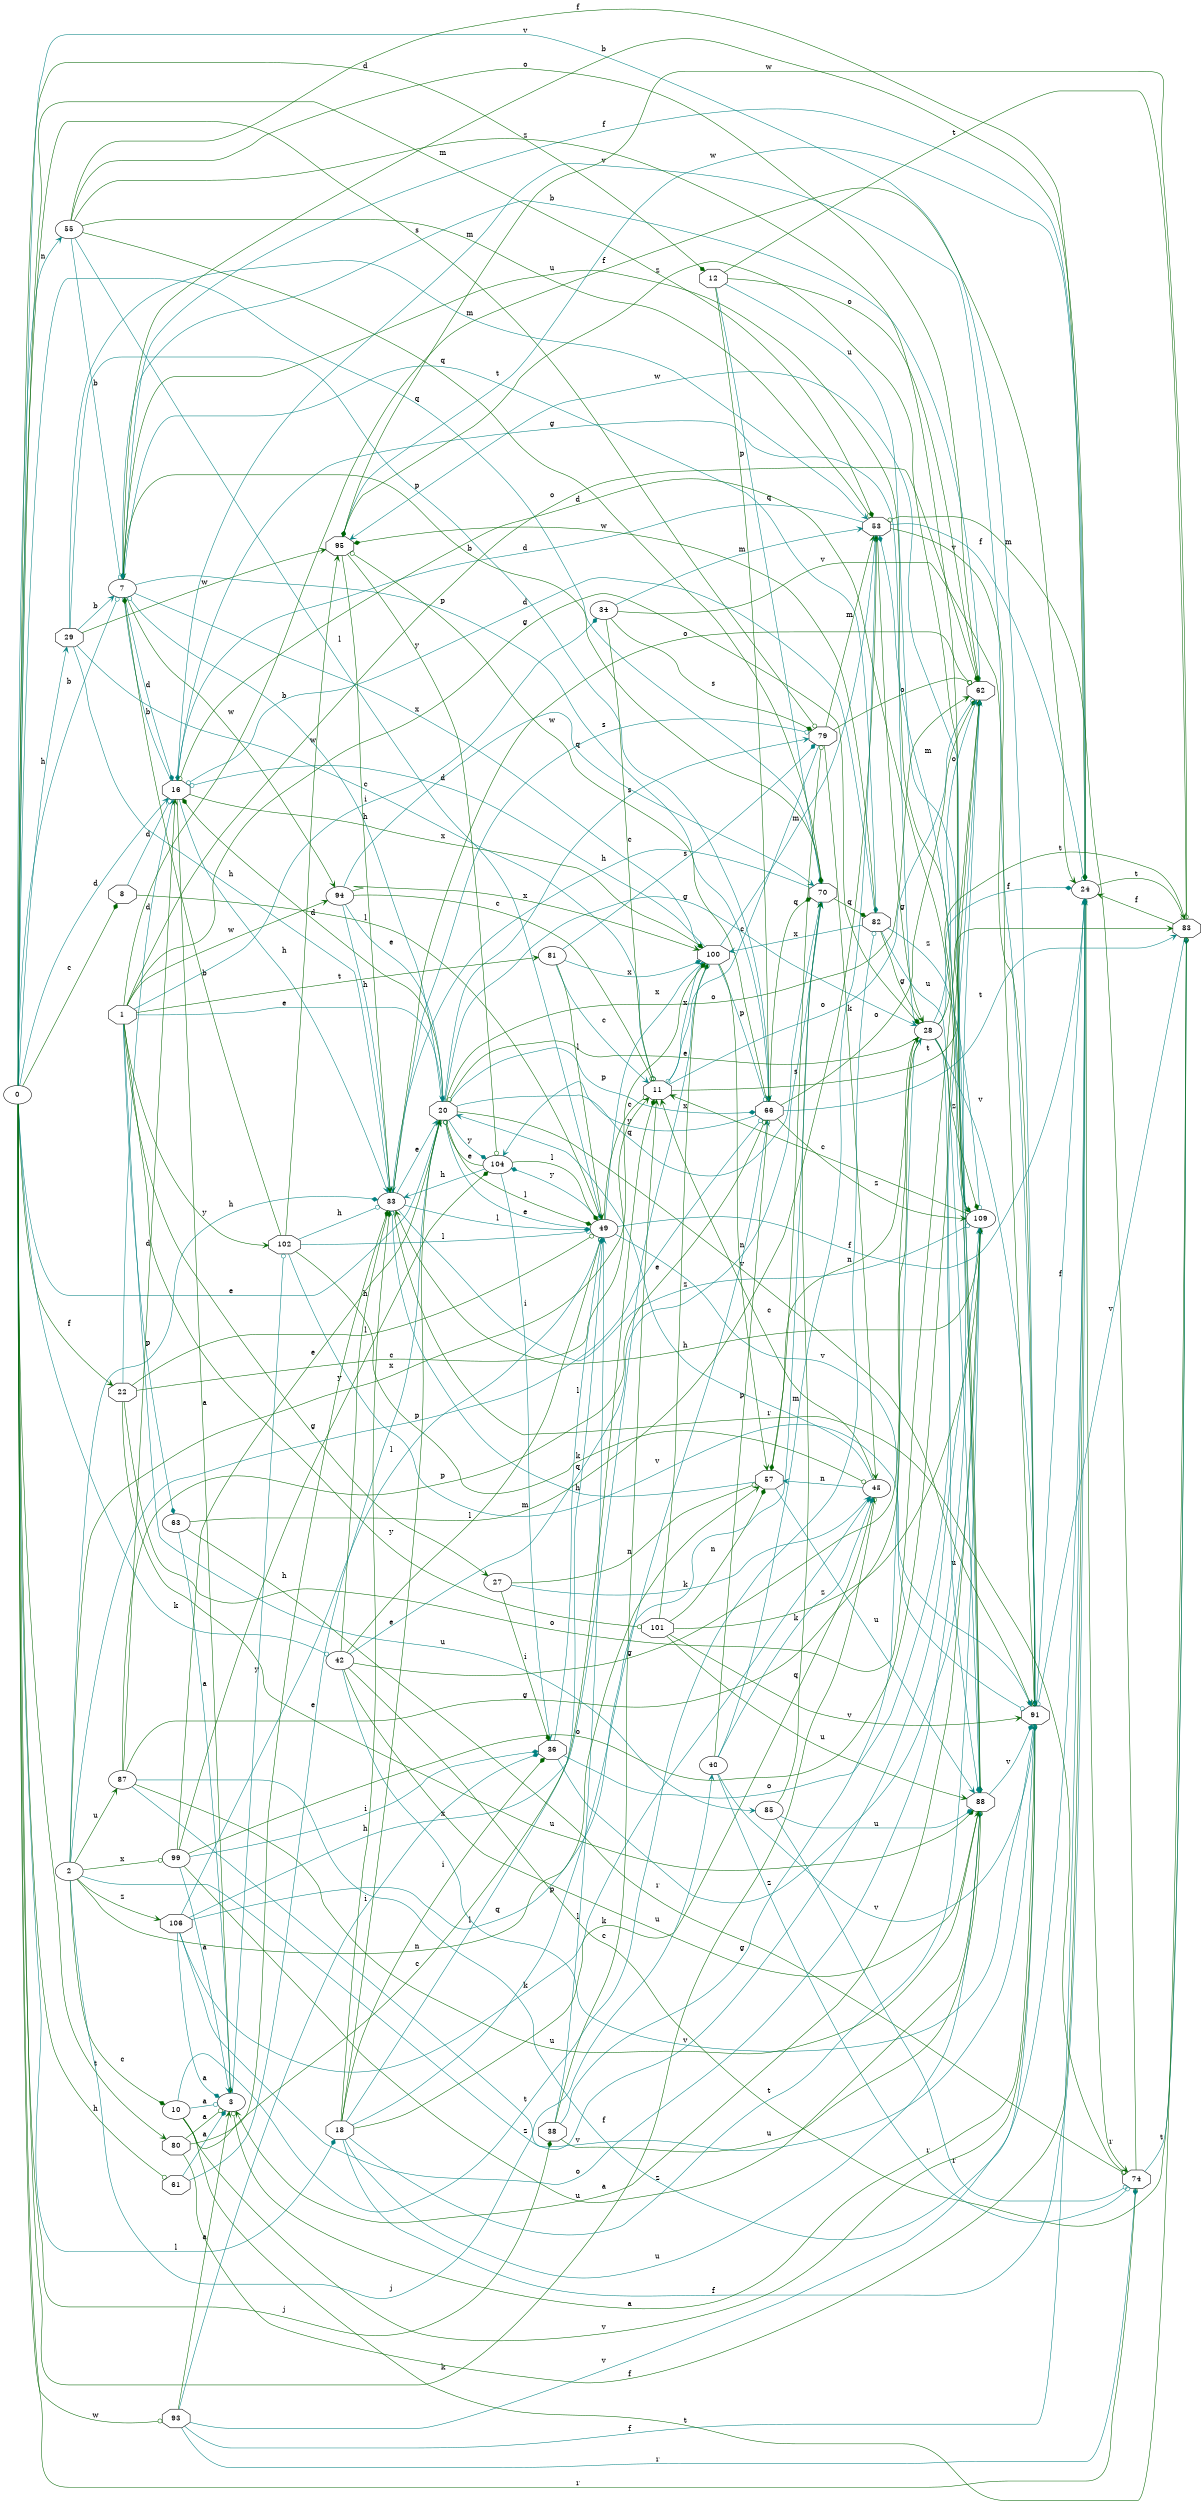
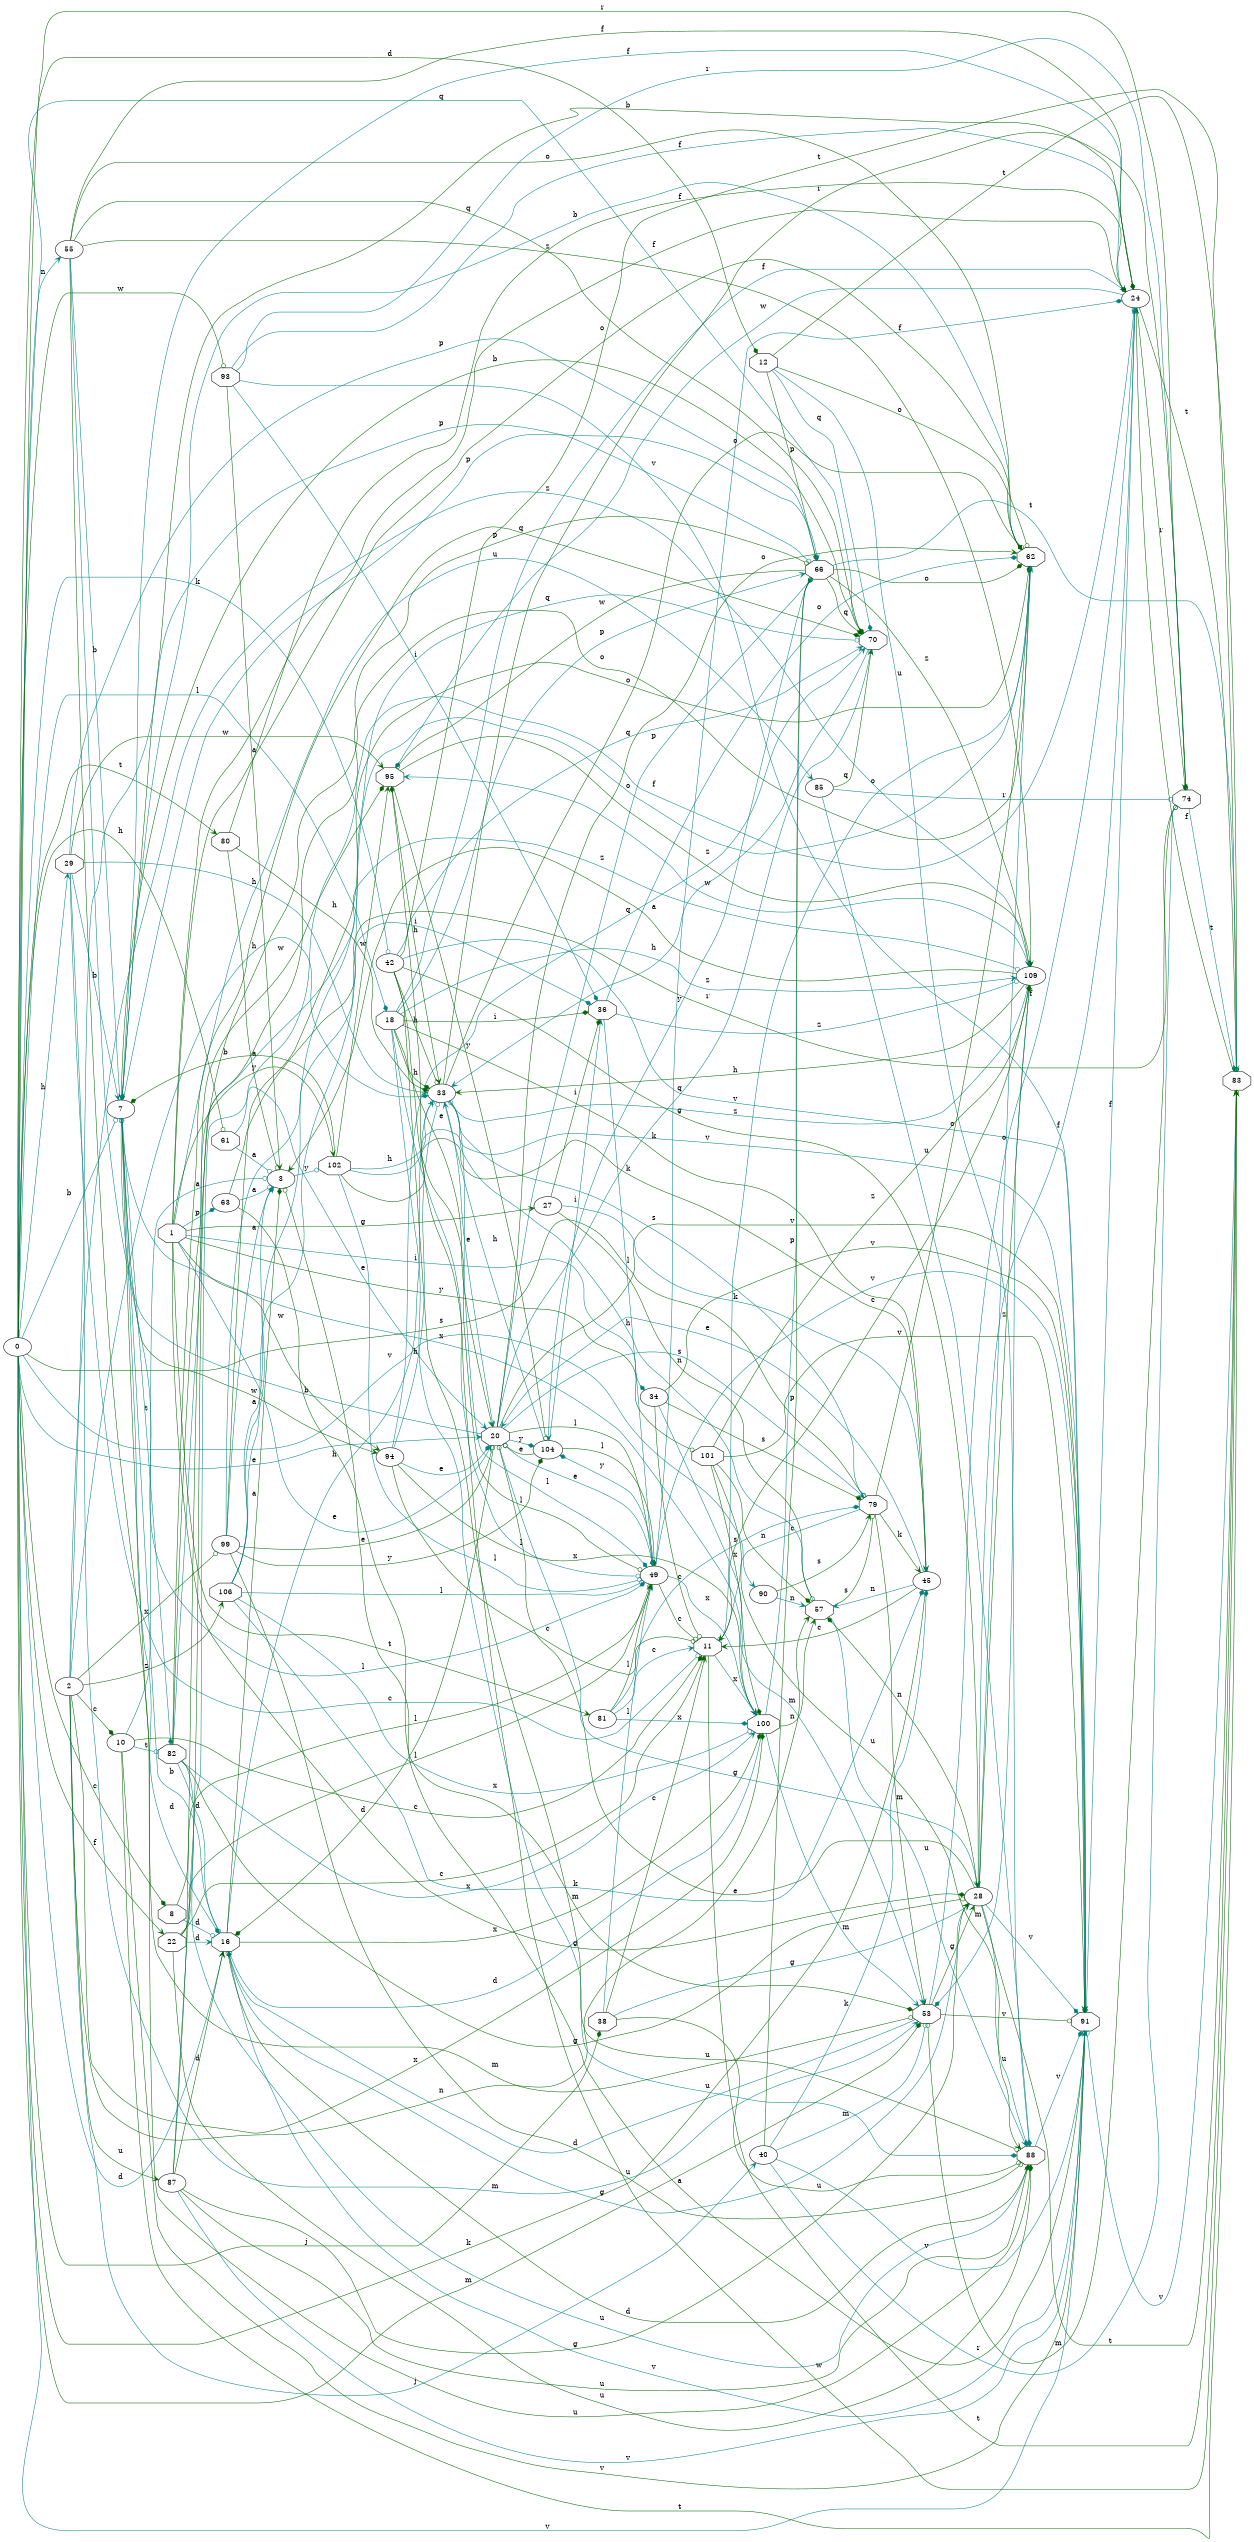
edge "70" -> "82": reversed
node "90": added
edge "61" -> "3": arrowhead diamond -> odot
